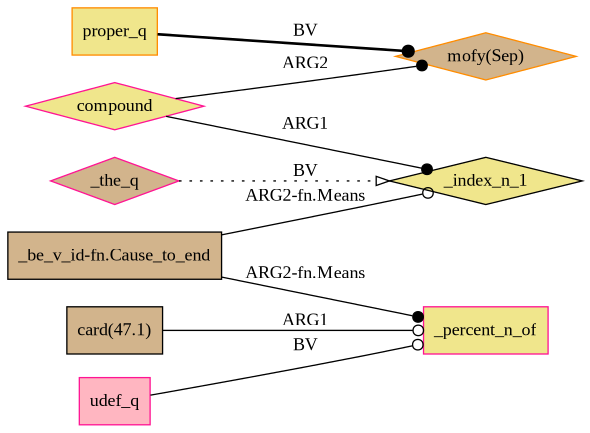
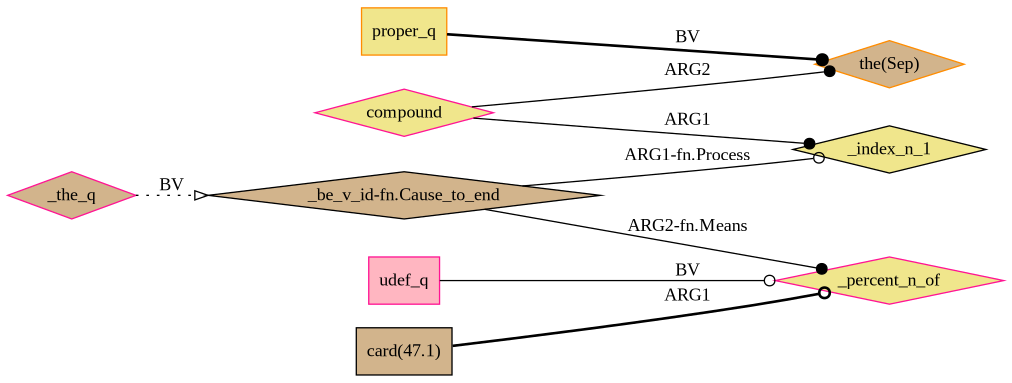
node "mofy(Sep)": label "mofy(Sep)" -> "the(Sep)"
edge "_the_q" -> "_index_n_1": now "_the_q" -> "_be_v_id-fn.Cause_to_end"
edge "_be_v_id-fn.Cause_to_end" -> "_index_n_1": label "ARG2-fn.Means" -> "ARG1-fn.Process"
node "_be_v_id-fn.Cause_to_end": shape box -> diamond
edge "card(47.1)" -> "_percent_n_of": style solid -> bold
node "_percent_n_of": shape box -> diamond
